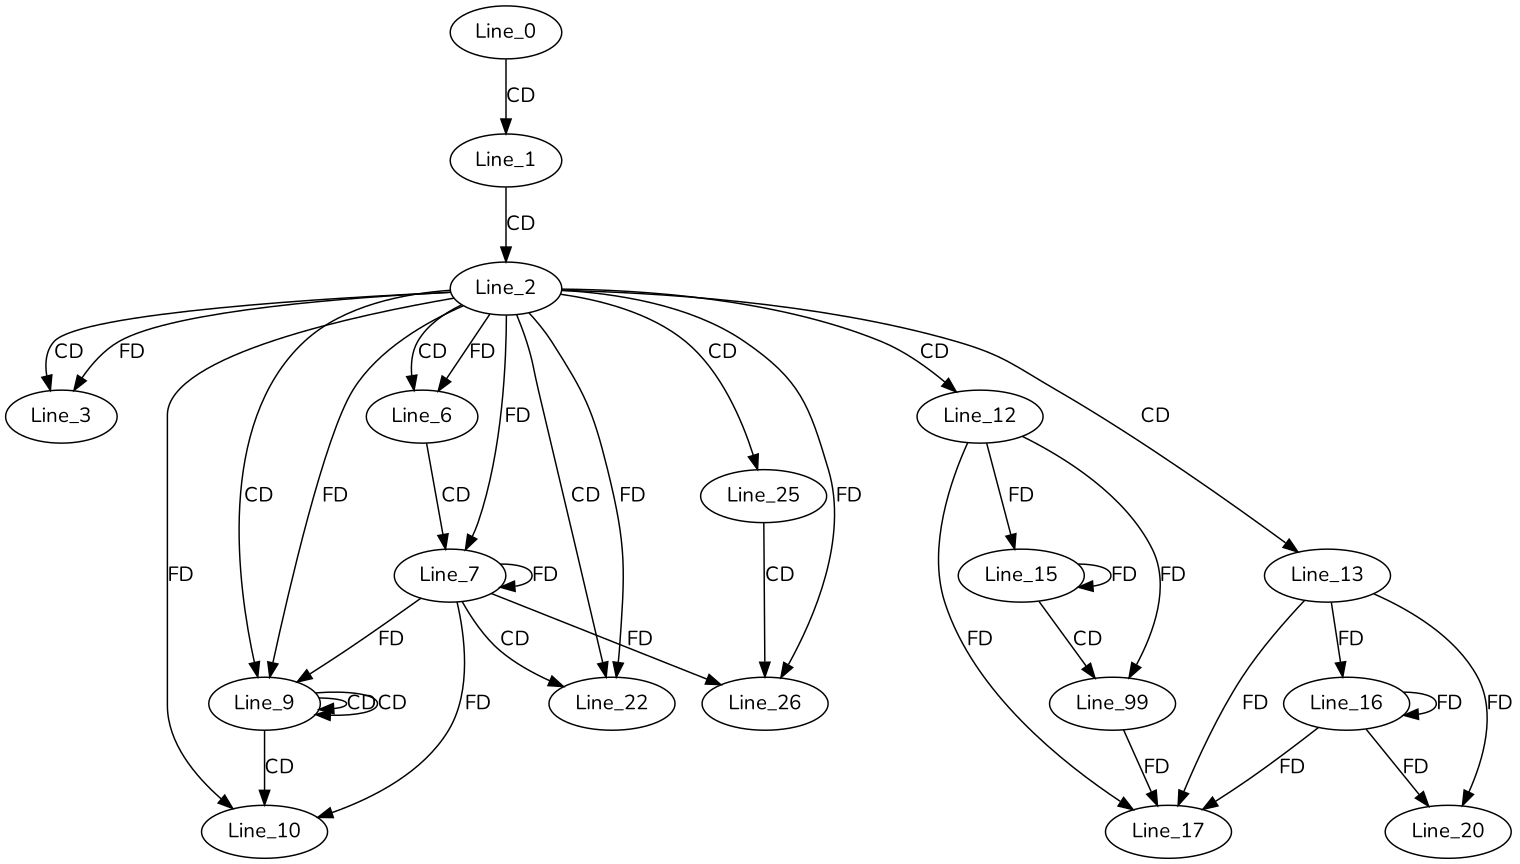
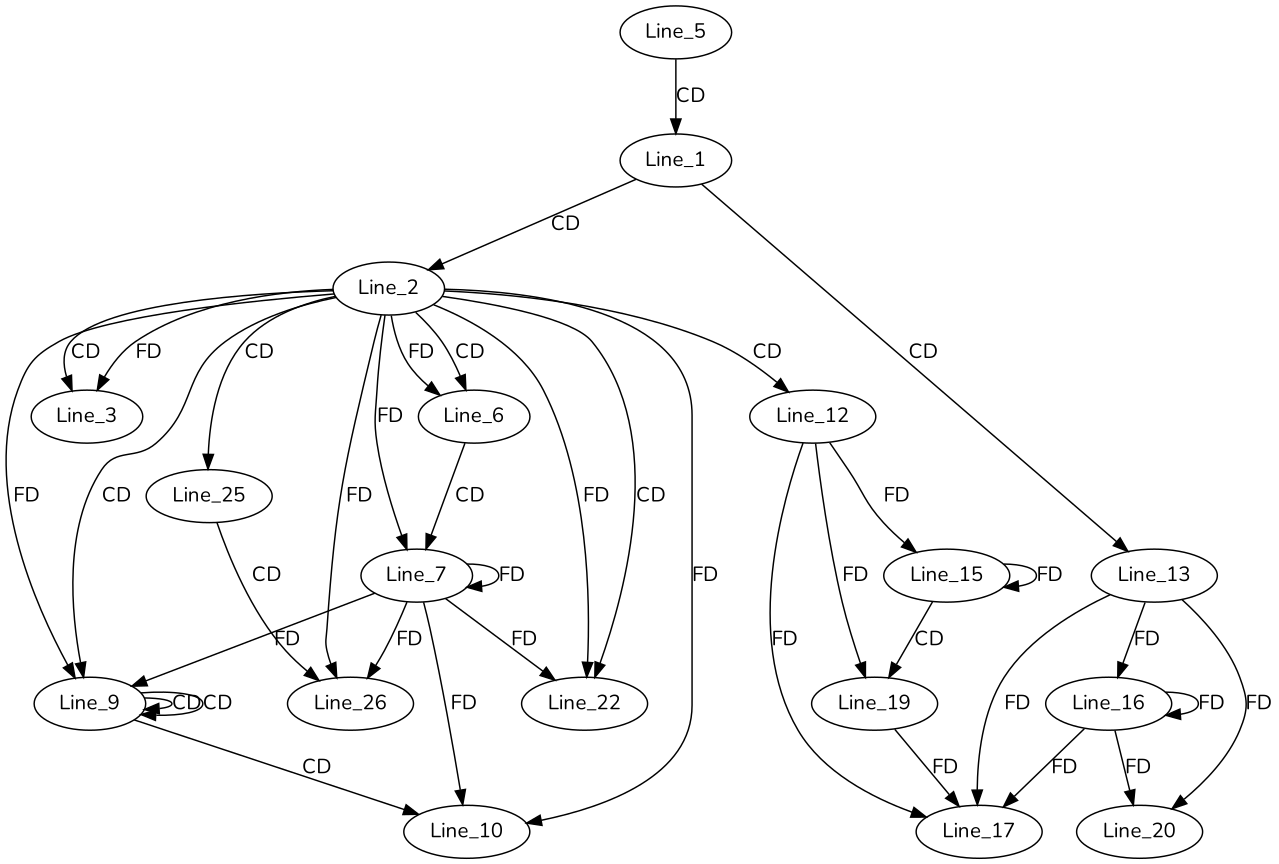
node "Line_0": label "Line_0" -> "Line_5"
edge "Line_2" -> "Line_13": now "Line_1" -> "Line_13"
edge "Line_7" -> "Line_22": label "CD" -> "FD"
node "Line_99": label "Line_99" -> "Line_19"
